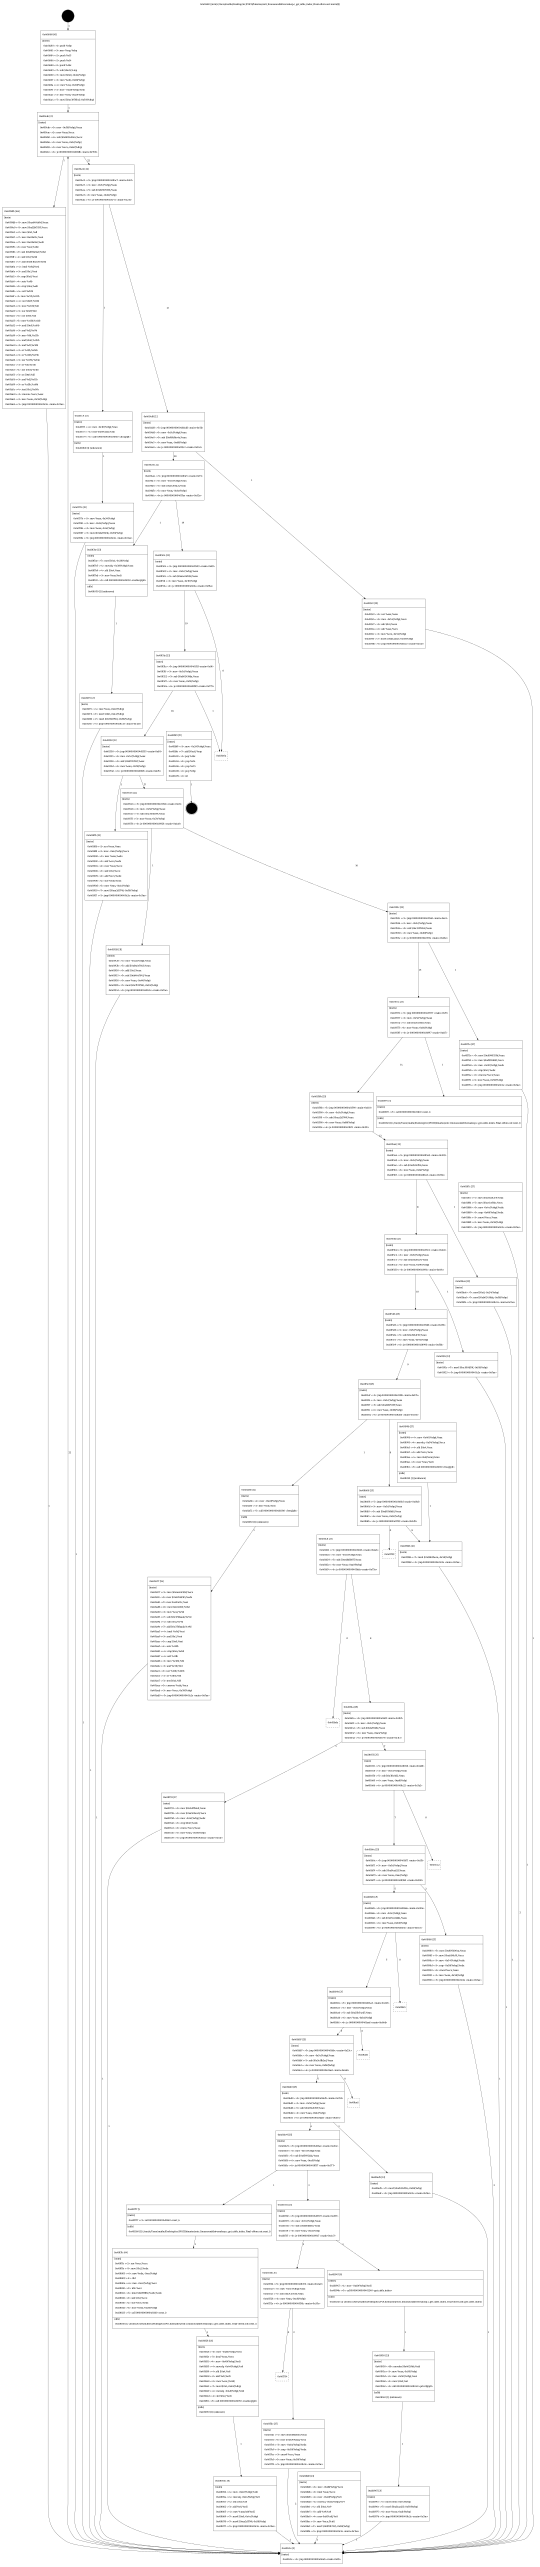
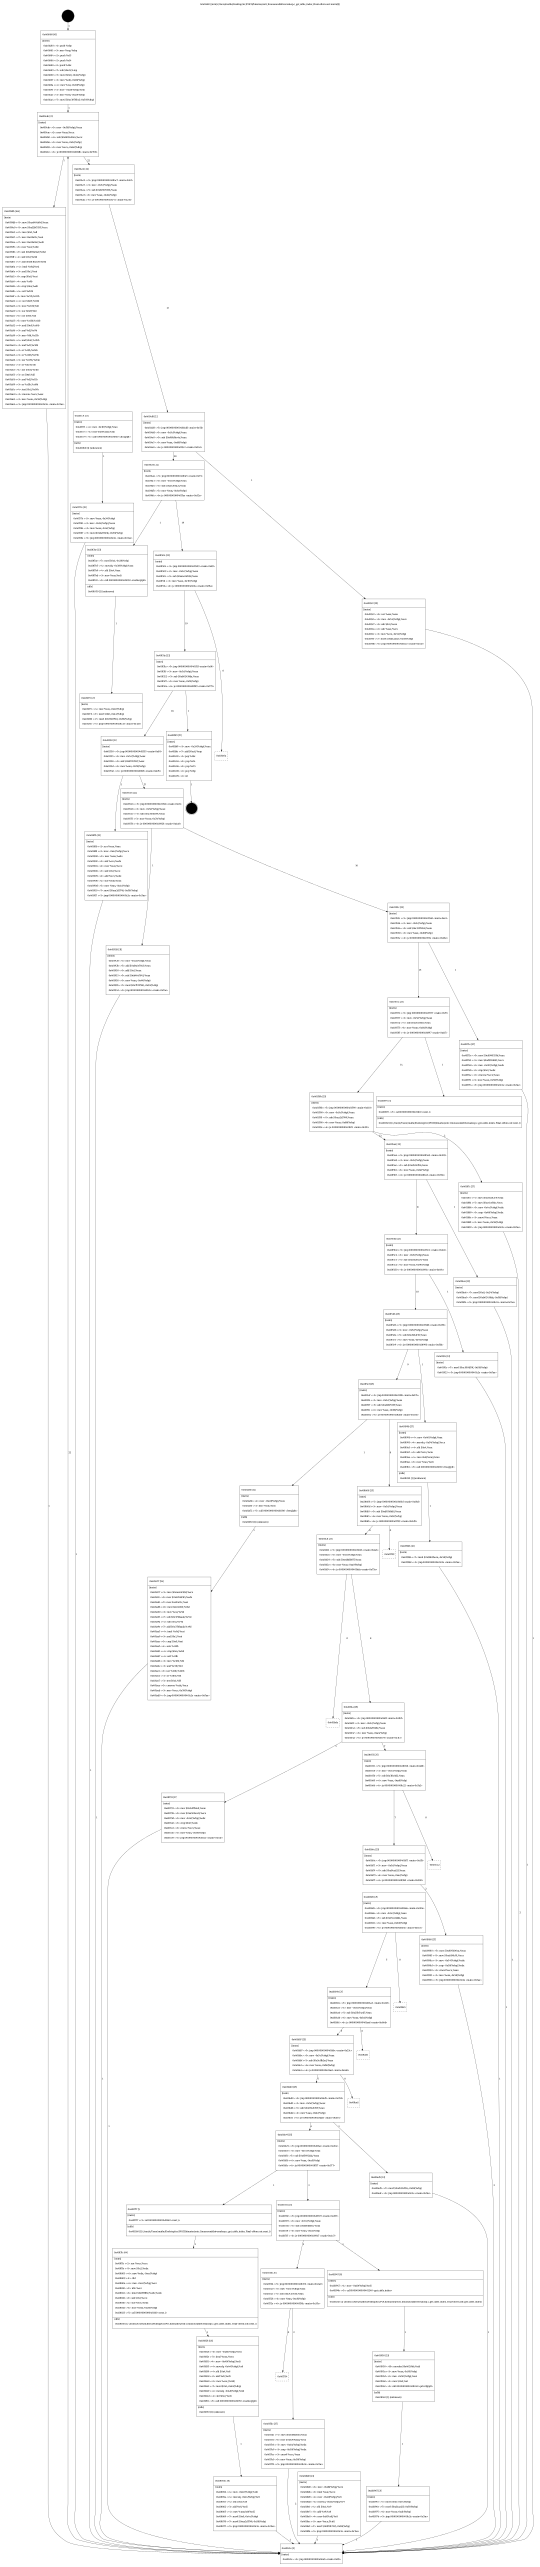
edge "0x4014c2 [22]" -> "0x401771 [13]": removed, label "1"
edge "0x40151a [22]" -> "0x401c0a": now "0x40151a [22]" -> "0x401bf9 [17]"
edge "0x40158b [25]" -> "0x40187c [27]": added, label "2"
edge "0x4015d6 [25]" -> "0x40199b [27]": added, label "1"
edge "0x401608 [25]" -> "0x4019b6 [12]": now "0x401608 [25]" -> "0x401621 [25]"
edge "0x4017c5 [23]" -> "0x401c2e [5]": removed, label "1"
edge "0x40166c [25]" -> "0x401685 [25]": removed, label "5"
